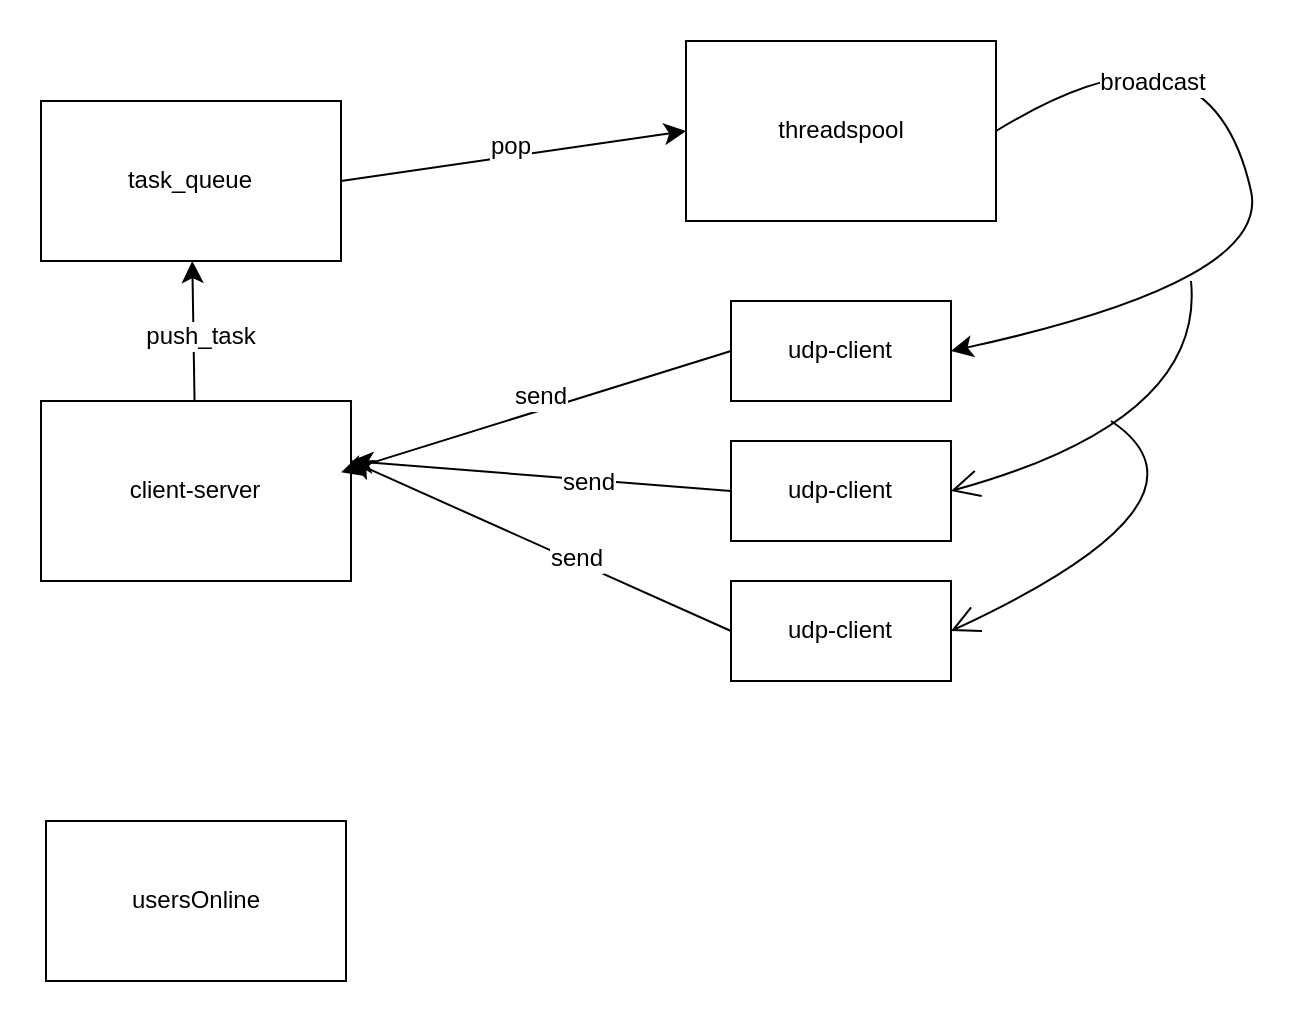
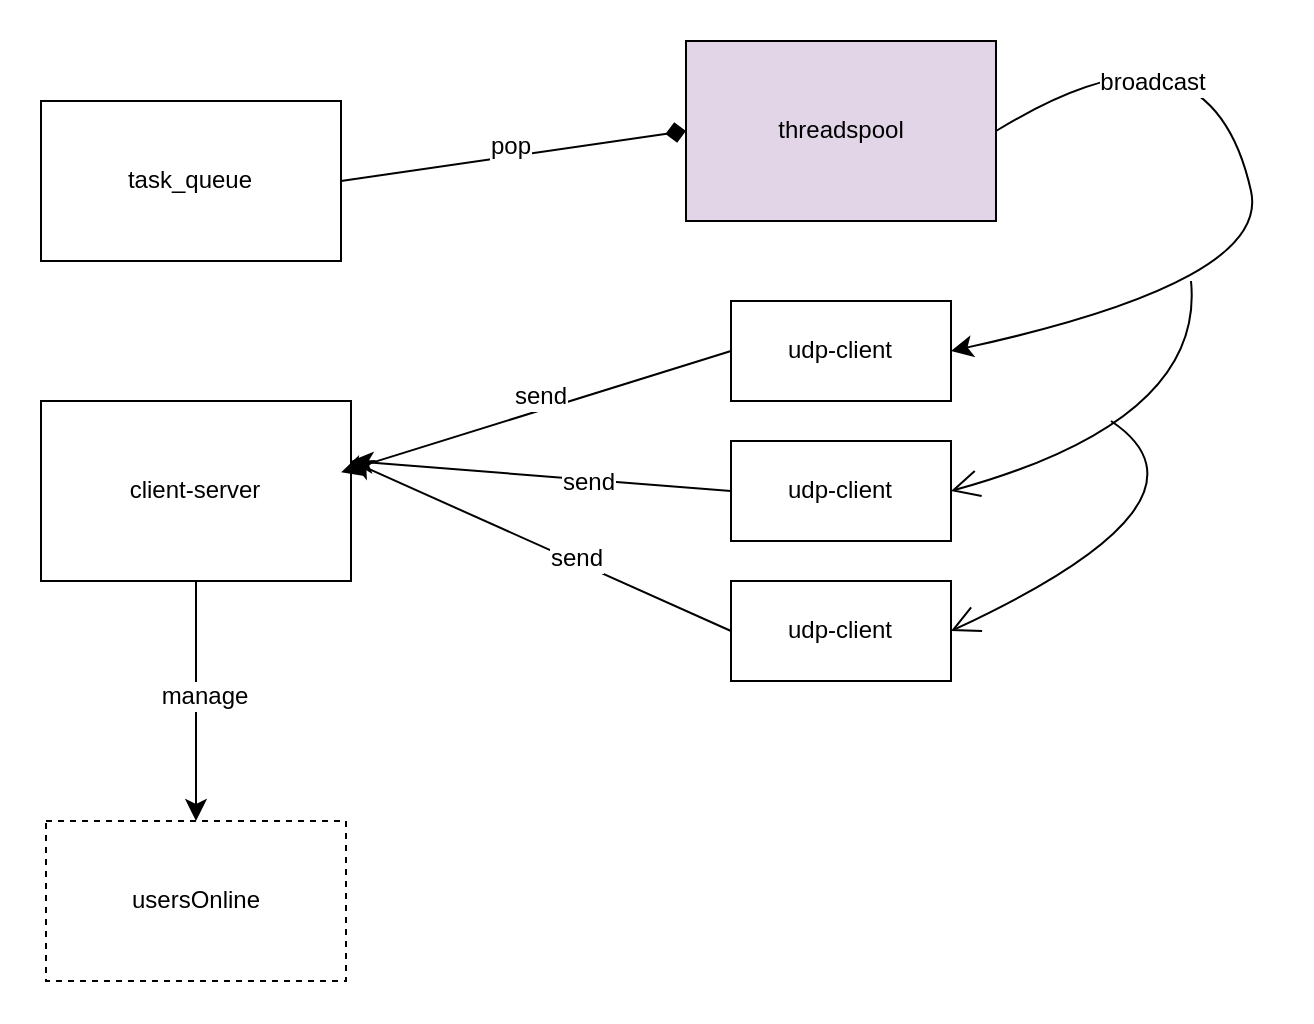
node "threadspool": fillcolor #ffffff -> #e1d5e7
edge "task_queue" -> "threadspool": arrowhead classic -> diamond
edge "client-server" -> "task_queue": removed, label "push_task"
edge "client-server" -> "usersOnline": added, label "manage"
node "usersOnline": style solid -> dashed
